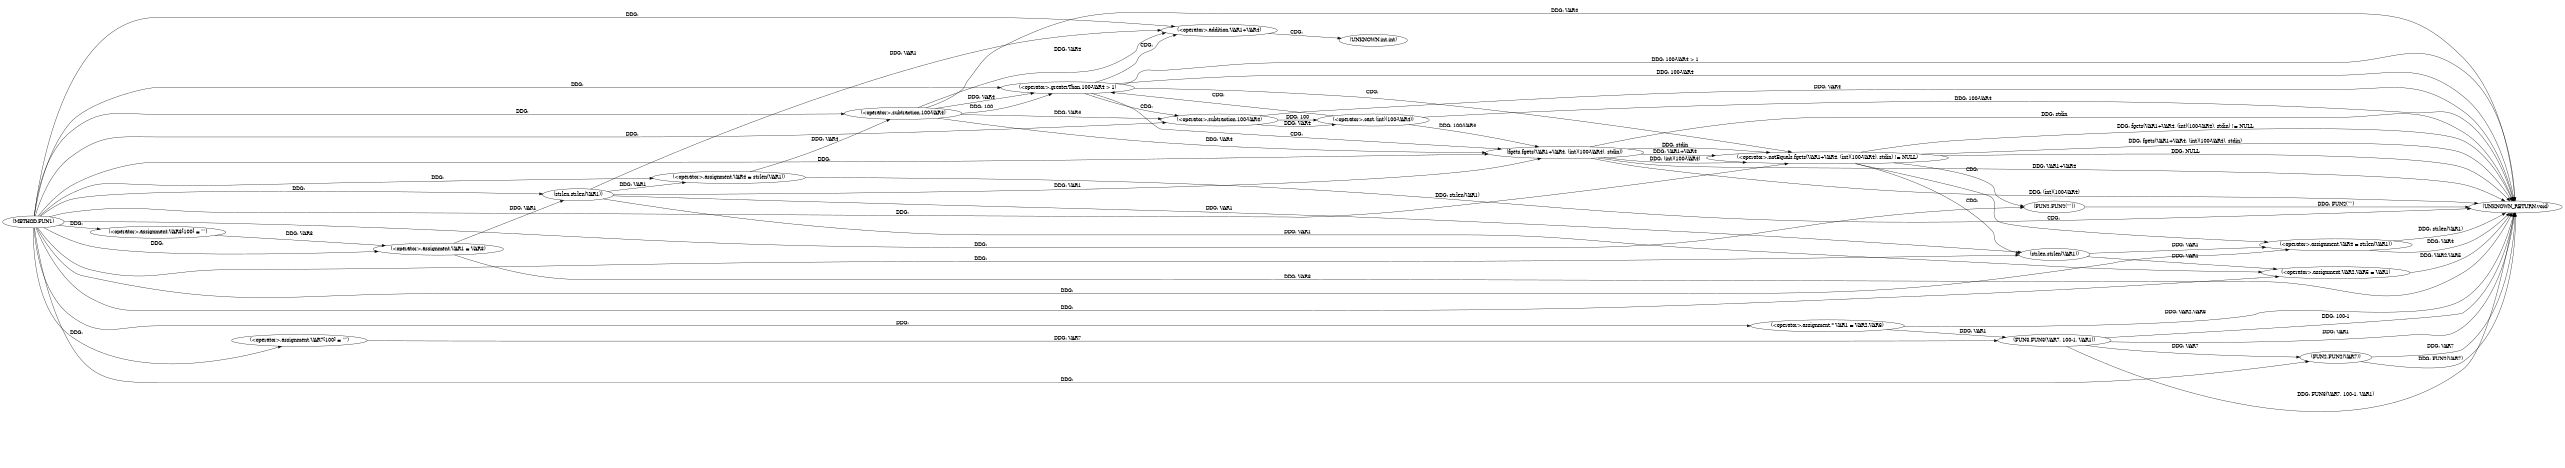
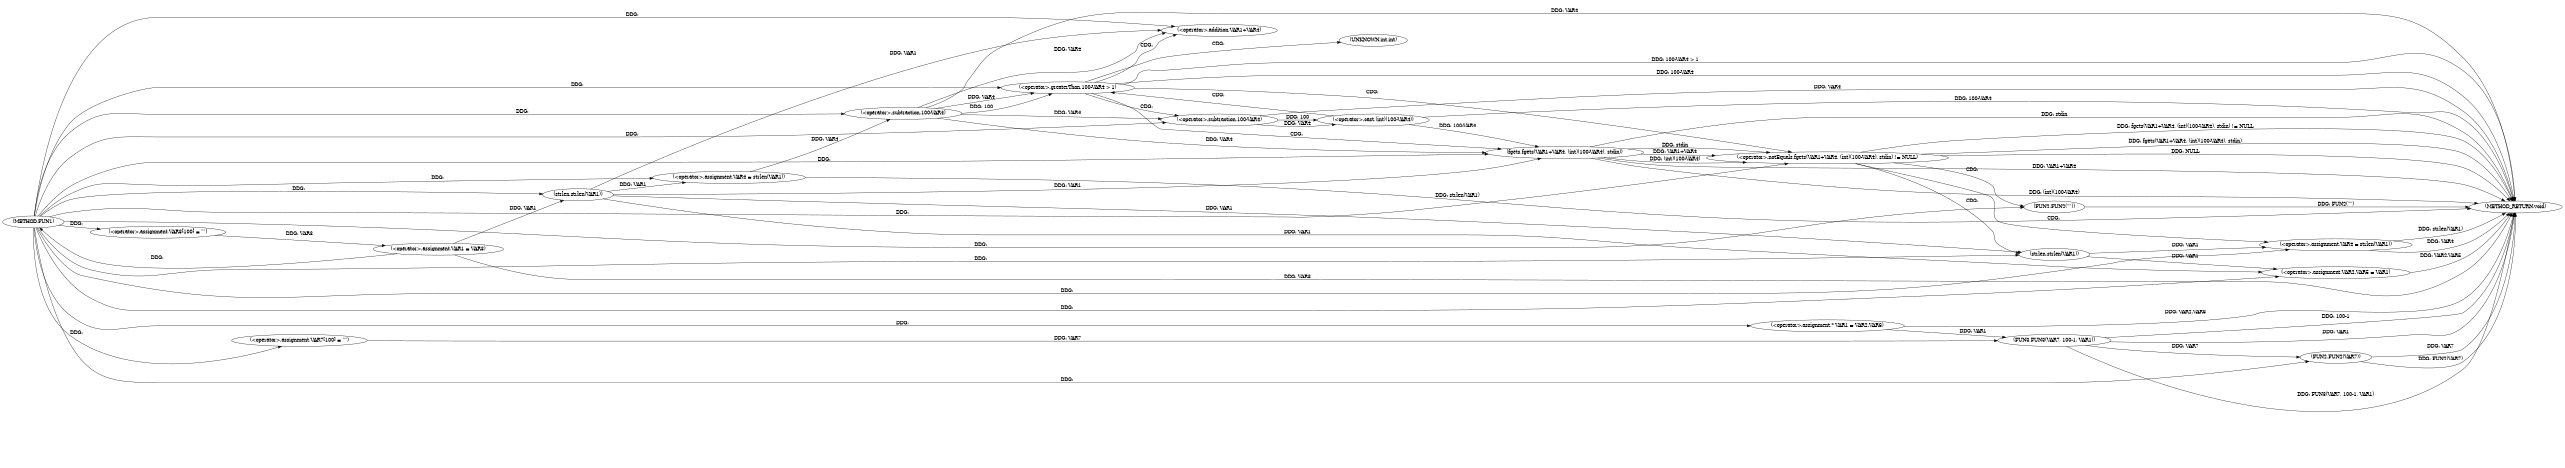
edge "(<operator>.addition,VAR1+VAR4)" -> "(UNKNOWN,int,int)": now "(<operator>.greaterThan,100-VAR4 > 1)" -> "(UNKNOWN,int,int)"
node "(UNKNOWN_RETURN,void)": label "(UNKNOWN_RETURN,void)" -> "(METHOD_RETURN,void)"
edge "(METHOD,FUN1)" -> "(<operator>.assignment,VAR1 = VAR3)": reversed
